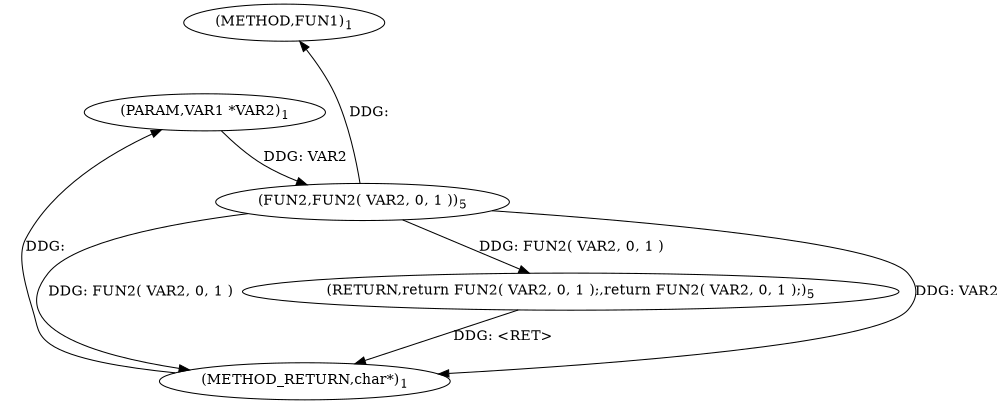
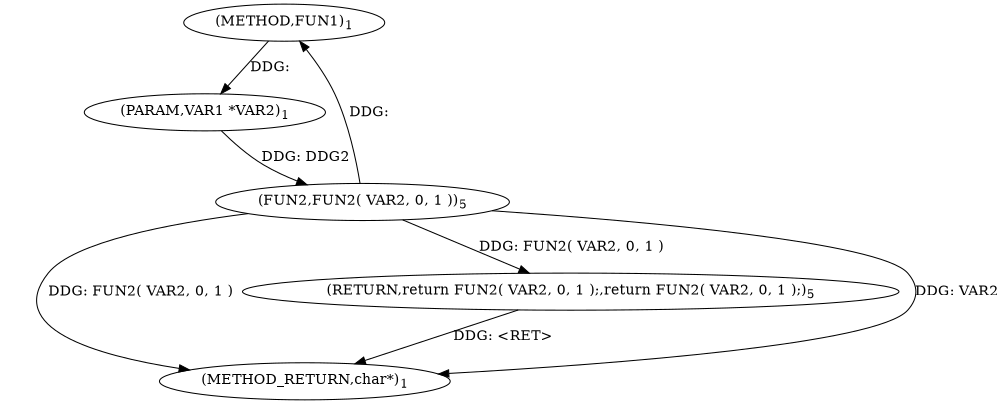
edge "(PARAM,VAR1 *VAR2)" -> "(FUN2,FUN2( VAR2, 0, 1 ))": label "DDG: VAR2" -> "DDG: DDG2"
edge "(METHOD_RETURN,char*)" -> "(PARAM,VAR1 *VAR2)": now "(METHOD,FUN1)" -> "(PARAM,VAR1 *VAR2)"
